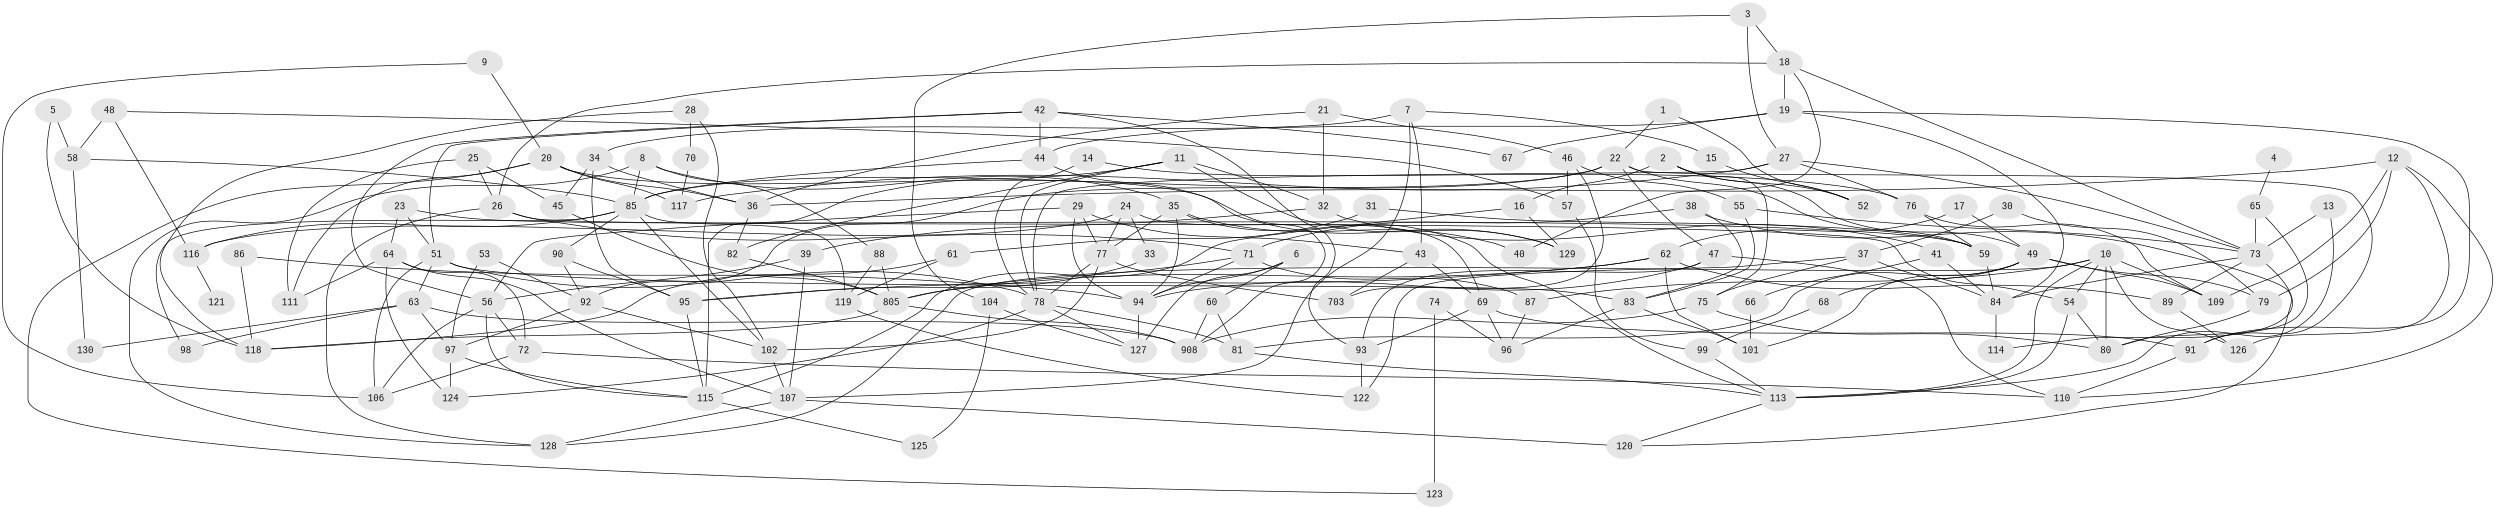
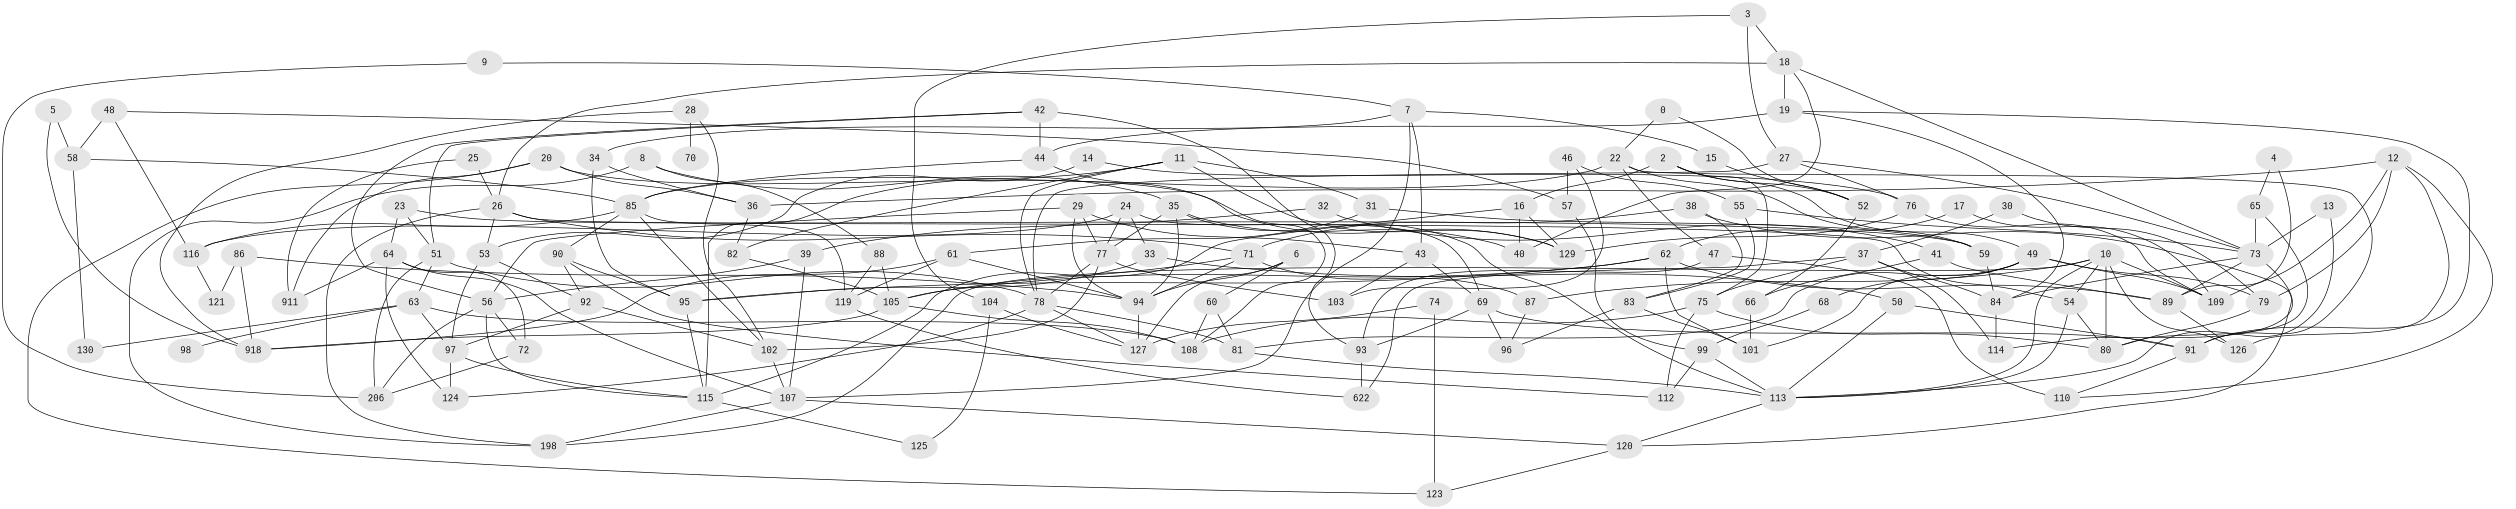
edge "9" -- "20": now "9" -- "7"
node "21": removed
node "1": label "1" -> "0"
node "67": removed
edge "11" -- "32": now "11" -- "31"
edge "8" -- "85": removed
edge "22" -- "92": removed
edge "14" -- "78": now "14" -- "53"
node "45": removed
node "117": removed
edge "85" -- "98": removed
edge "26" -- "53": added
edge "16" -- "40": added
edge "17" -- "49": now "17" -- "109"
edge "76" -- "59": now "76" -- "129"
edge "52" -- "66": added
edge "4" -- "89": added
edge "86" -- "121": added
edge "41" -- "84": now "41" -- "89"
edge "51" -- "83": removed
edge "47" -- "94": now "61" -- "94"
edge "37" -- "114": added
node "111": label "111" -> "911"
node "805": label "805" -> "105"
node "703": label "703" -> "103"
node "50": added
edge "74" -- "96": now "74" -- "127"
node "118": label "118" -> "918"
node "908": label "908" -> "108"
edge "72" -- "110": removed
node "106": label "106" -> "206"
node "122": label "122" -> "622"
node "112": added
node "128": label "128" -> "198"
edge "120" -- "123": added
